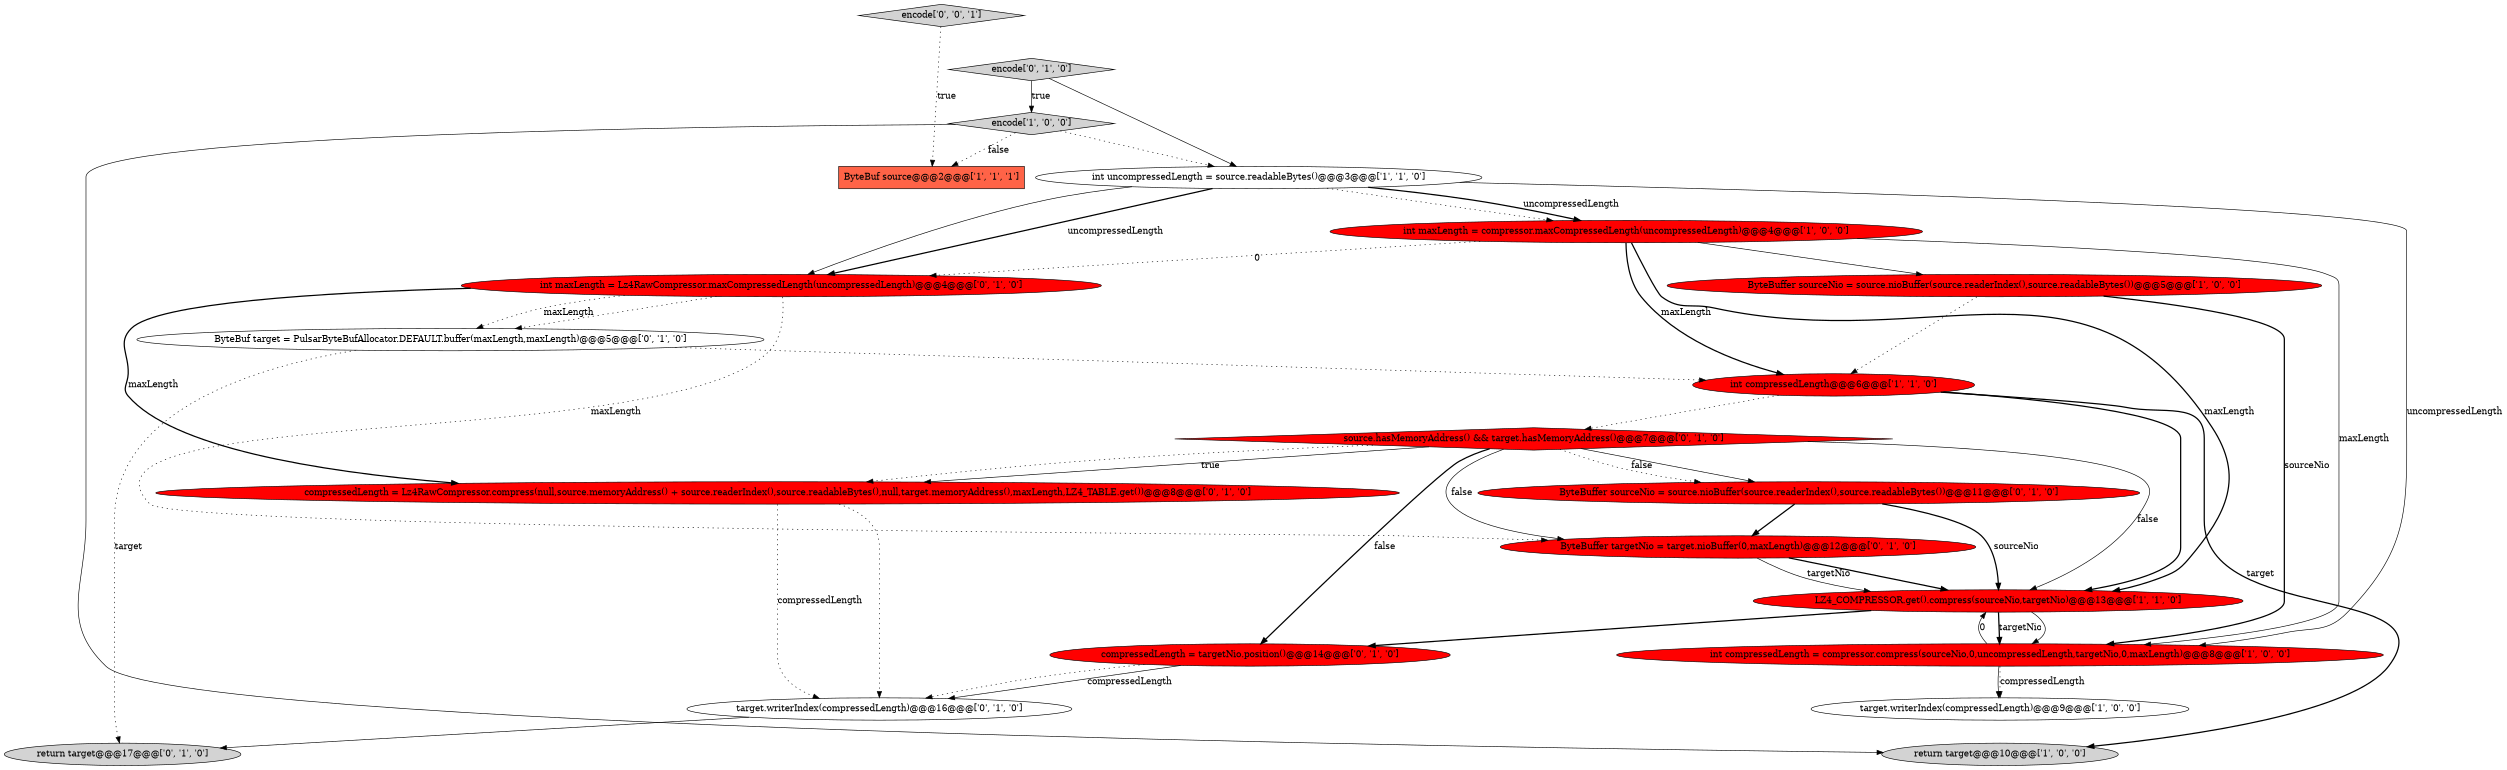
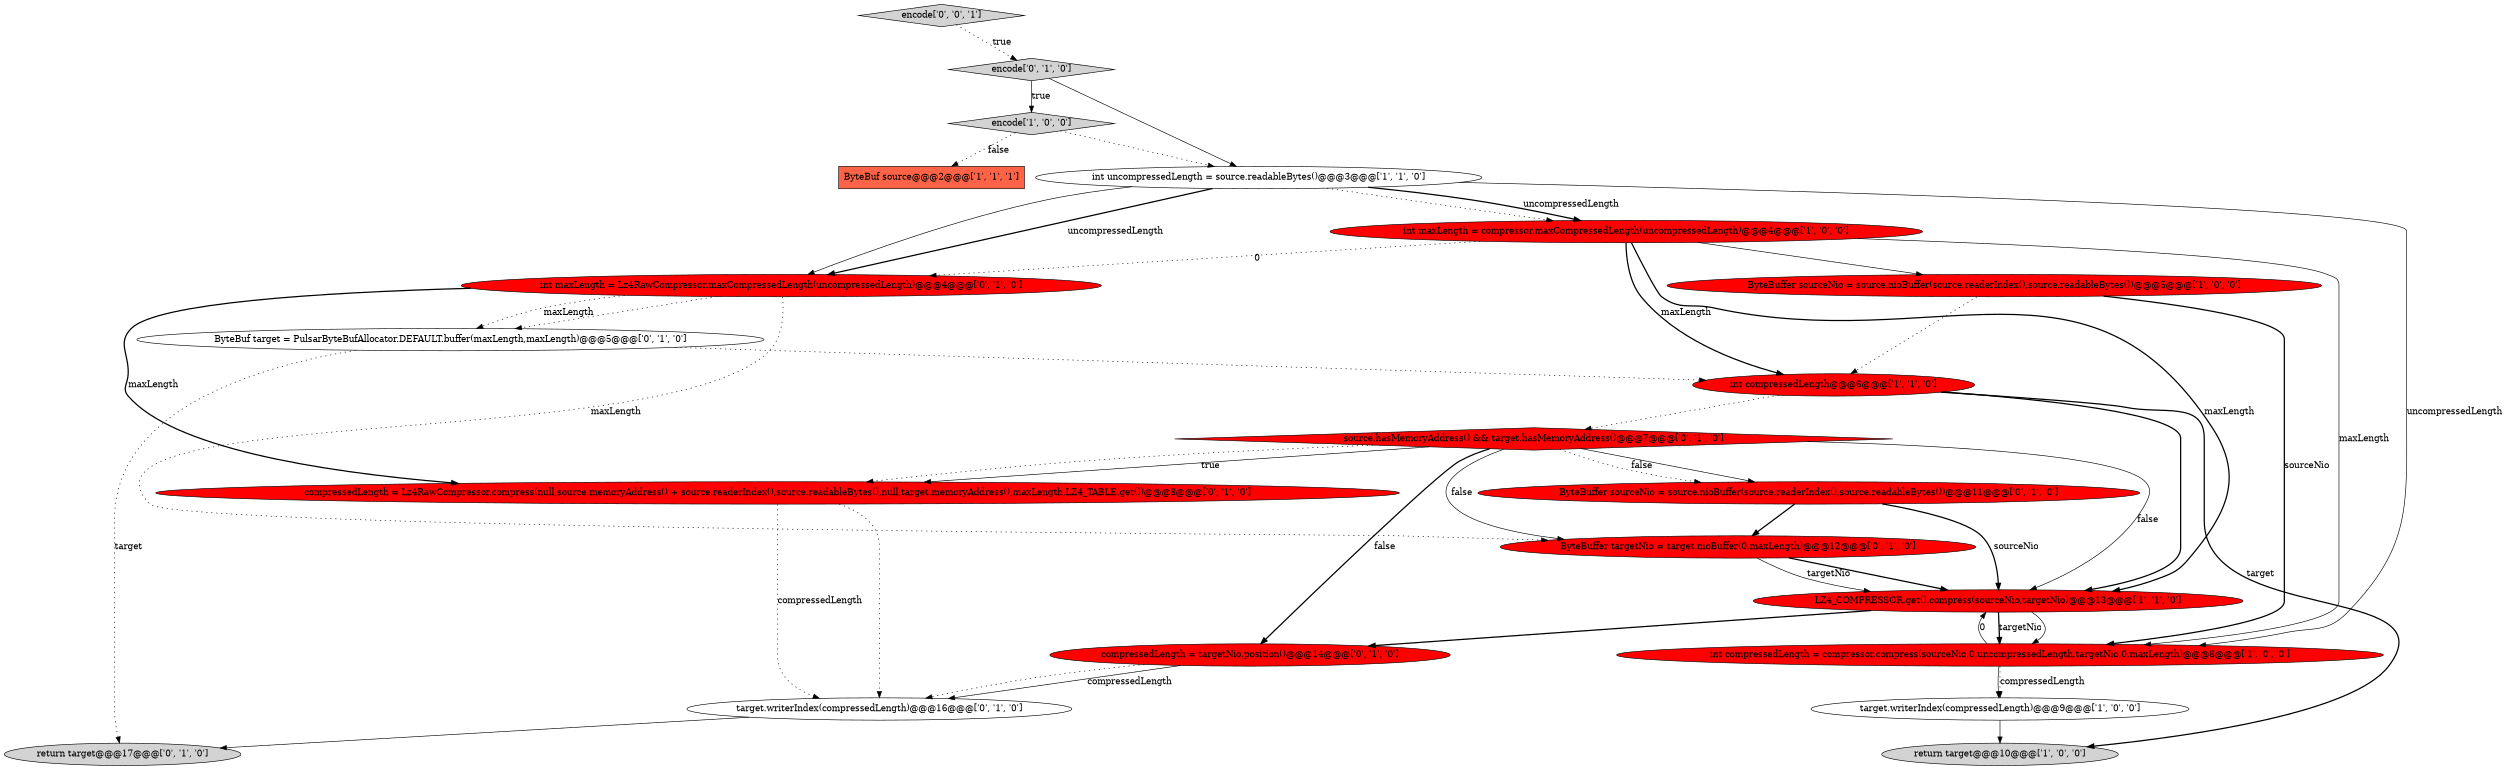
edge "encode['0', '0', '1']" -> "ByteBuf source@@@2@@@['1', '1', '1']": now "encode['0', '0', '1']" -> "encode['0', '1', '0']"
edge "encode['1', '0', '0']" -> "return target@@@10@@@['1', '0', '0']": now "target.writerIndex(compressedLength)@@@9@@@['1', '0', '0']" -> "return target@@@10@@@['1', '0', '0']"
